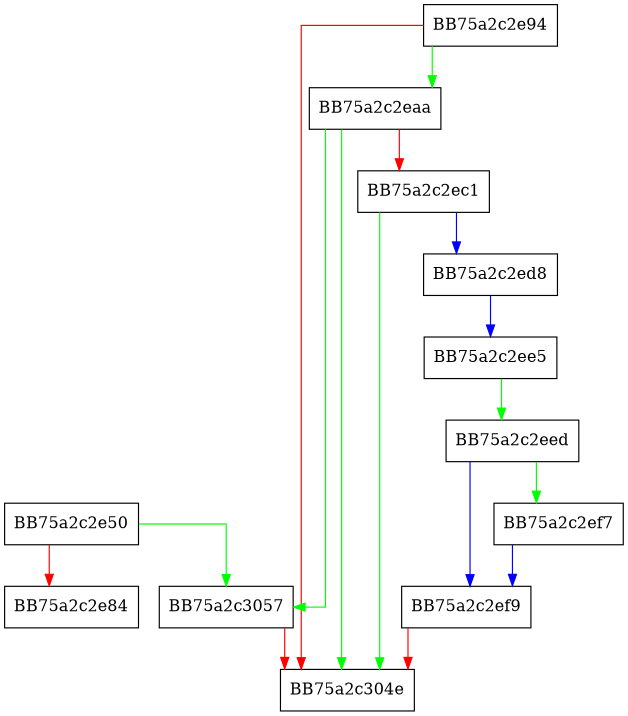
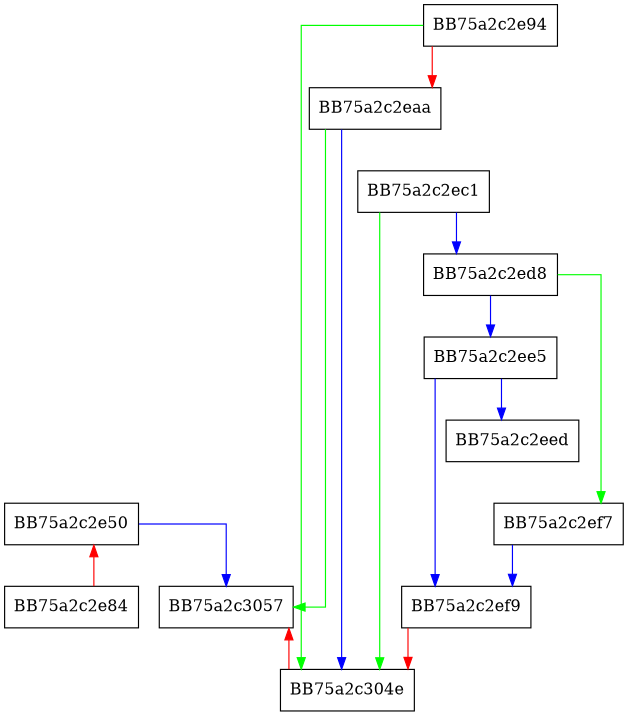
edge "BB75a2c2e94" -> "BB75a2c2eaa": color green -> red
edge "BB75a2c2eaa" -> "BB75a2c2ec1": removed
edge "BB75a2c2e94" -> "BB75a2c304e": color red -> green
edge "BB75a2c2ee5" -> "BB75a2c2eed": color green -> blue
edge "BB75a2c2eaa" -> "BB75a2c304e": color green -> blue
edge "BB75a2c2eed" -> "BB75a2c2ef7": now "BB75a2c2ed8" -> "BB75a2c2ef7"
edge "BB75a2c2eed" -> "BB75a2c2ef9": now "BB75a2c2ee5" -> "BB75a2c2ef9"
edge "BB75a2c2e50" -> "BB75a2c3057": color green -> blue
edge "BB75a2c2e50" -> "BB75a2c2e84": reversed
edge "BB75a2c3057" -> "BB75a2c304e": reversed
